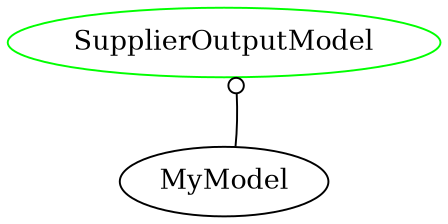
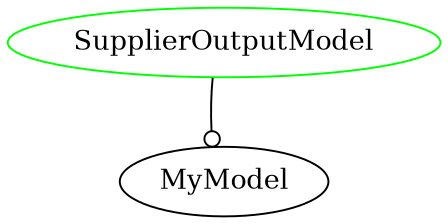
edge "MyModel" -> "SupplierOutputModel": reversed
